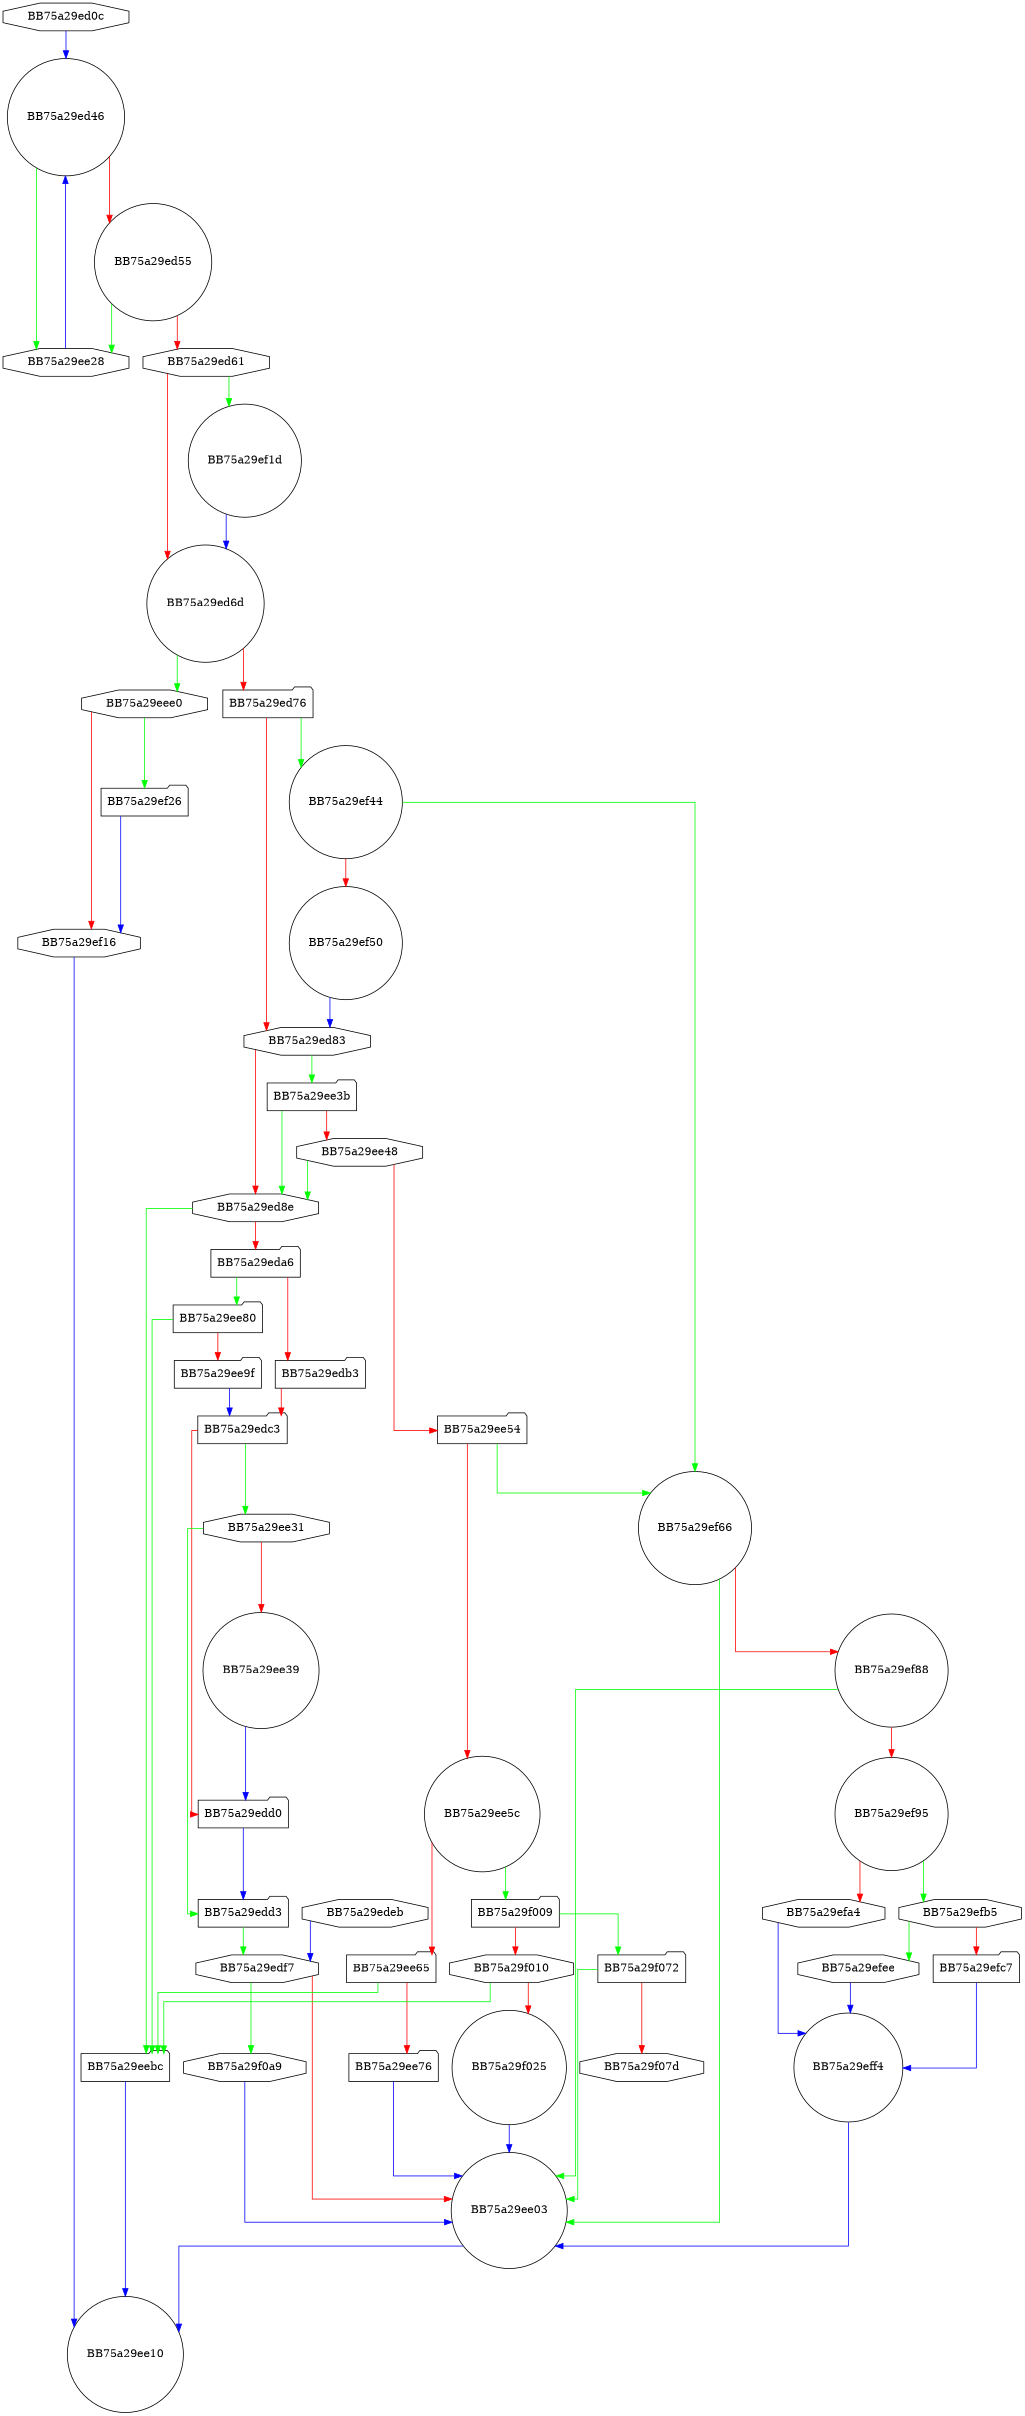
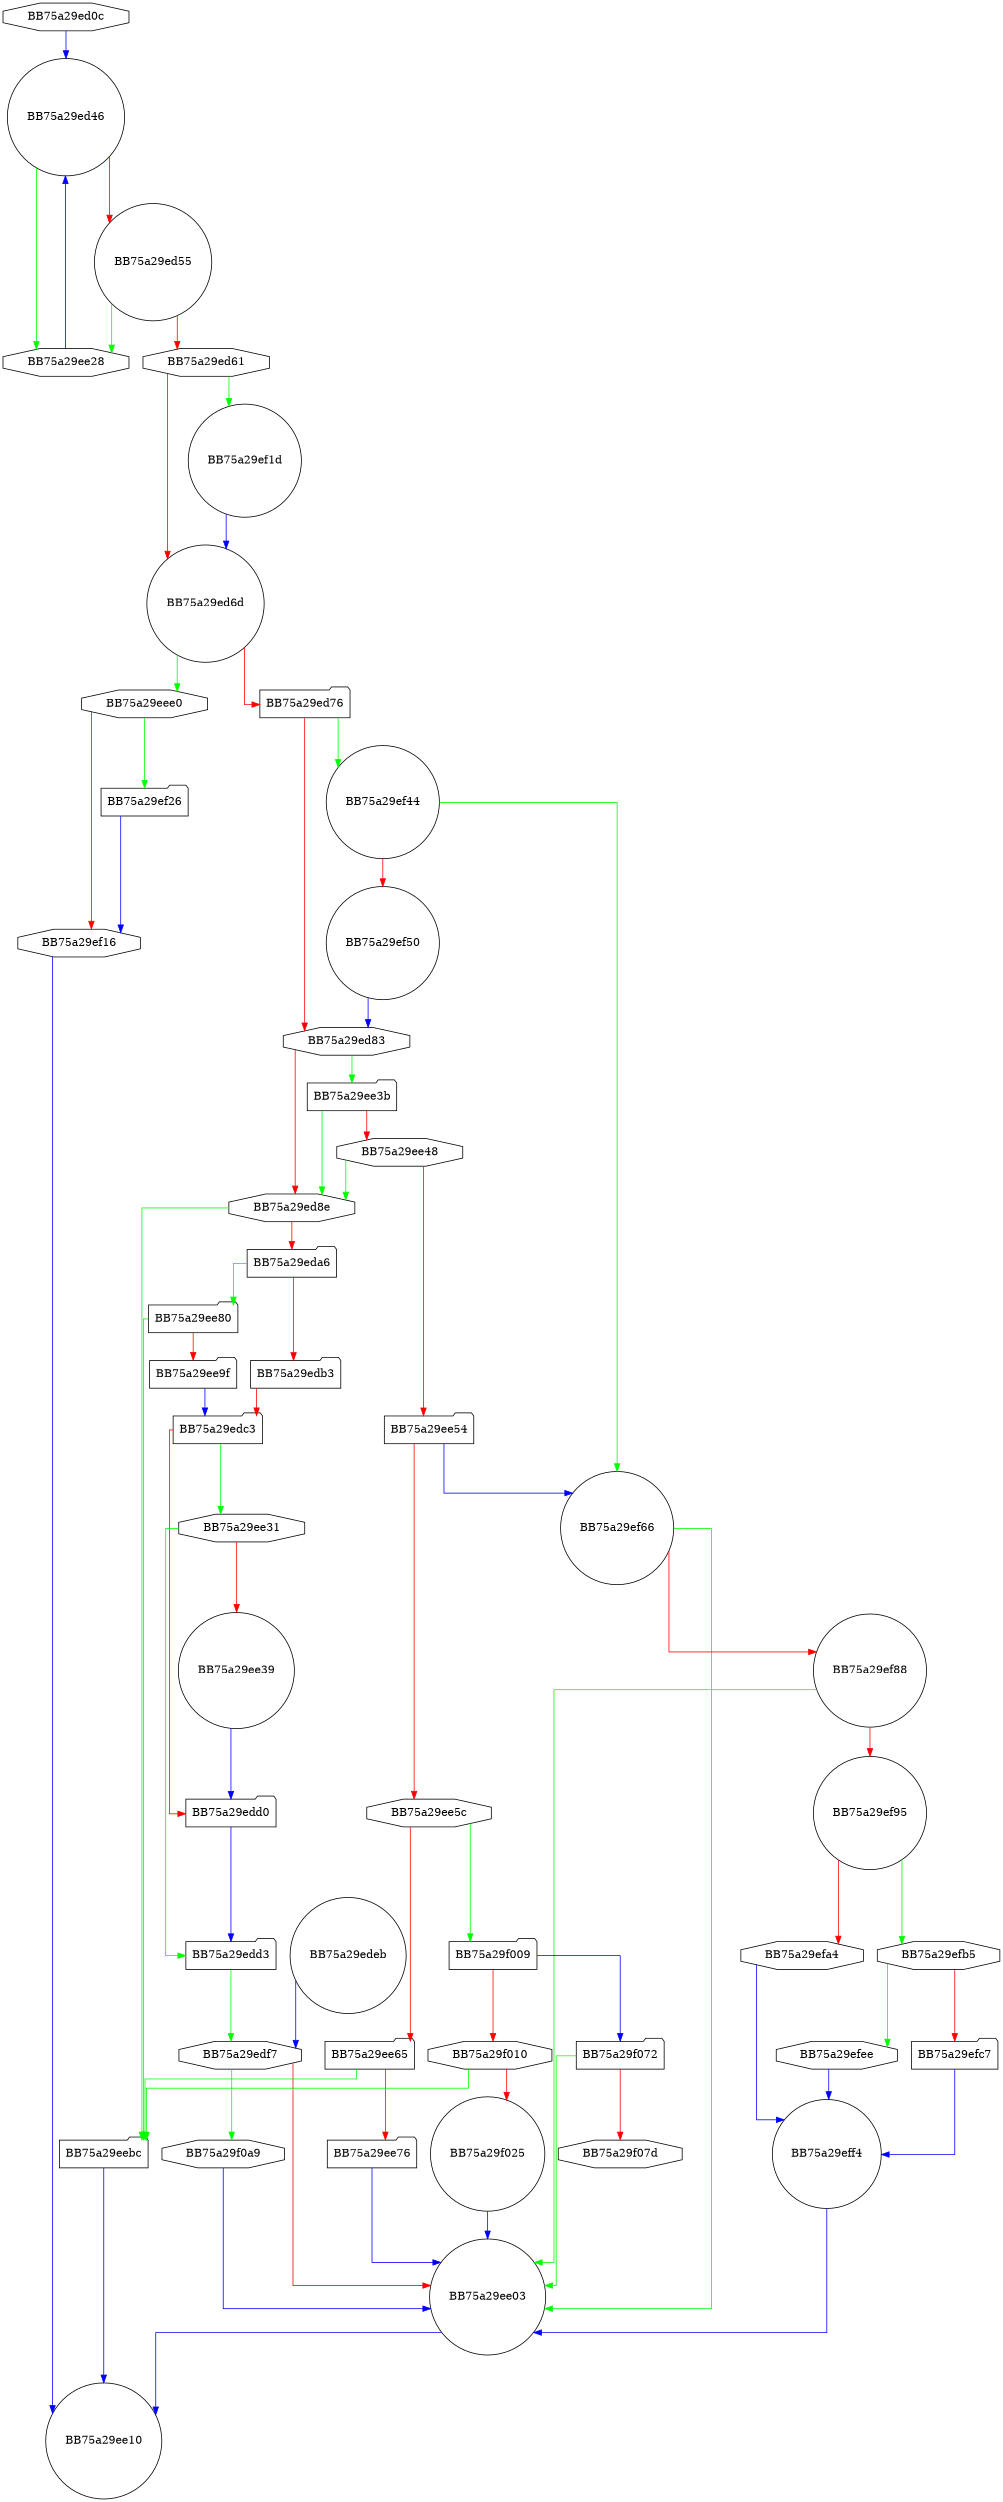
edge "BB75a29ee54" -> "BB75a29ef66": color green -> blue
node "BB75a29ee5c": shape circle -> octagon
node "BB75a29edeb": shape octagon -> circle
edge "BB75a29f009" -> "BB75a29f072": color green -> blue
